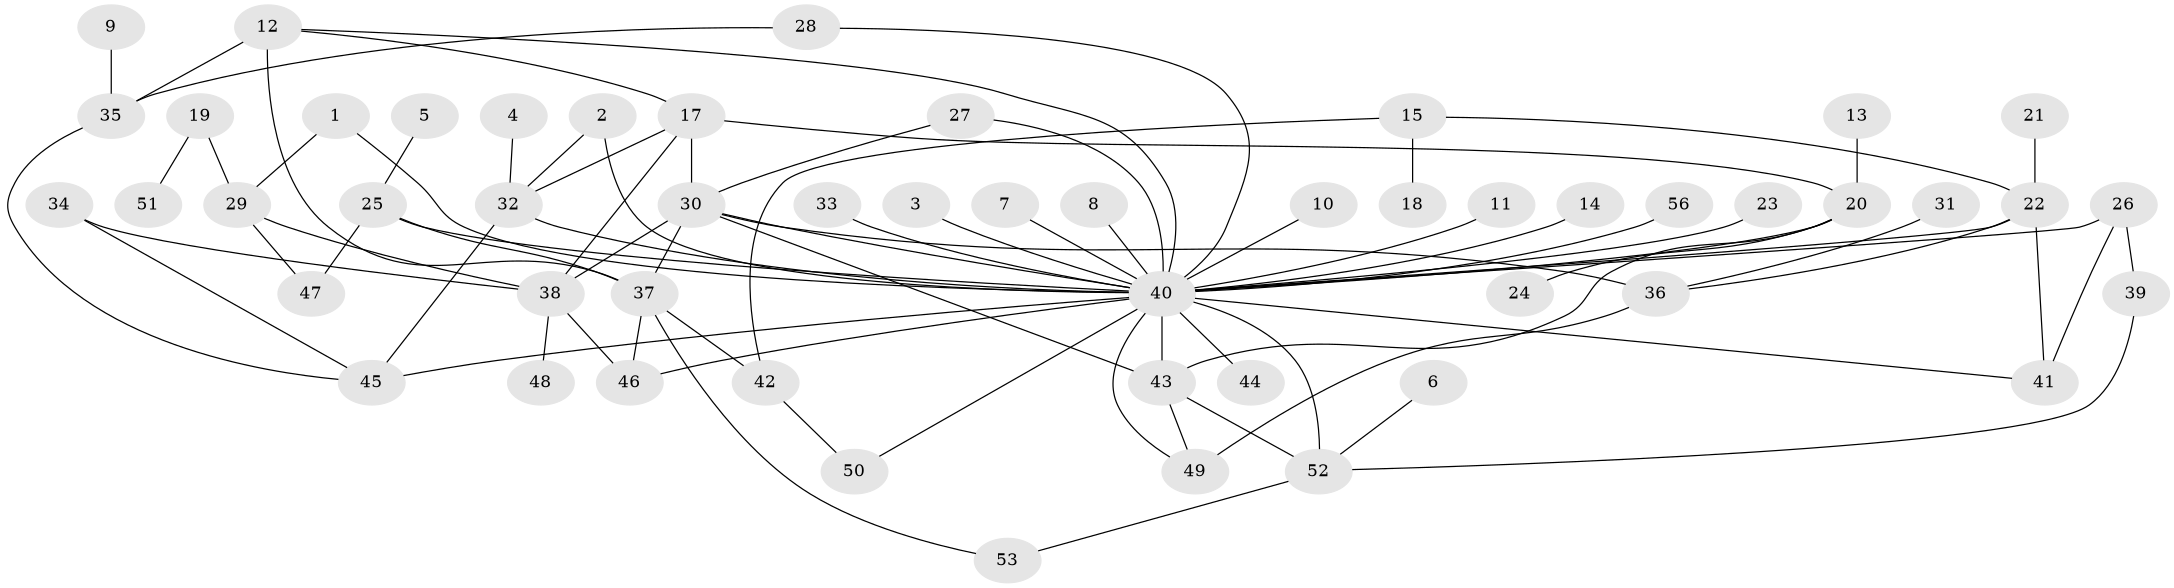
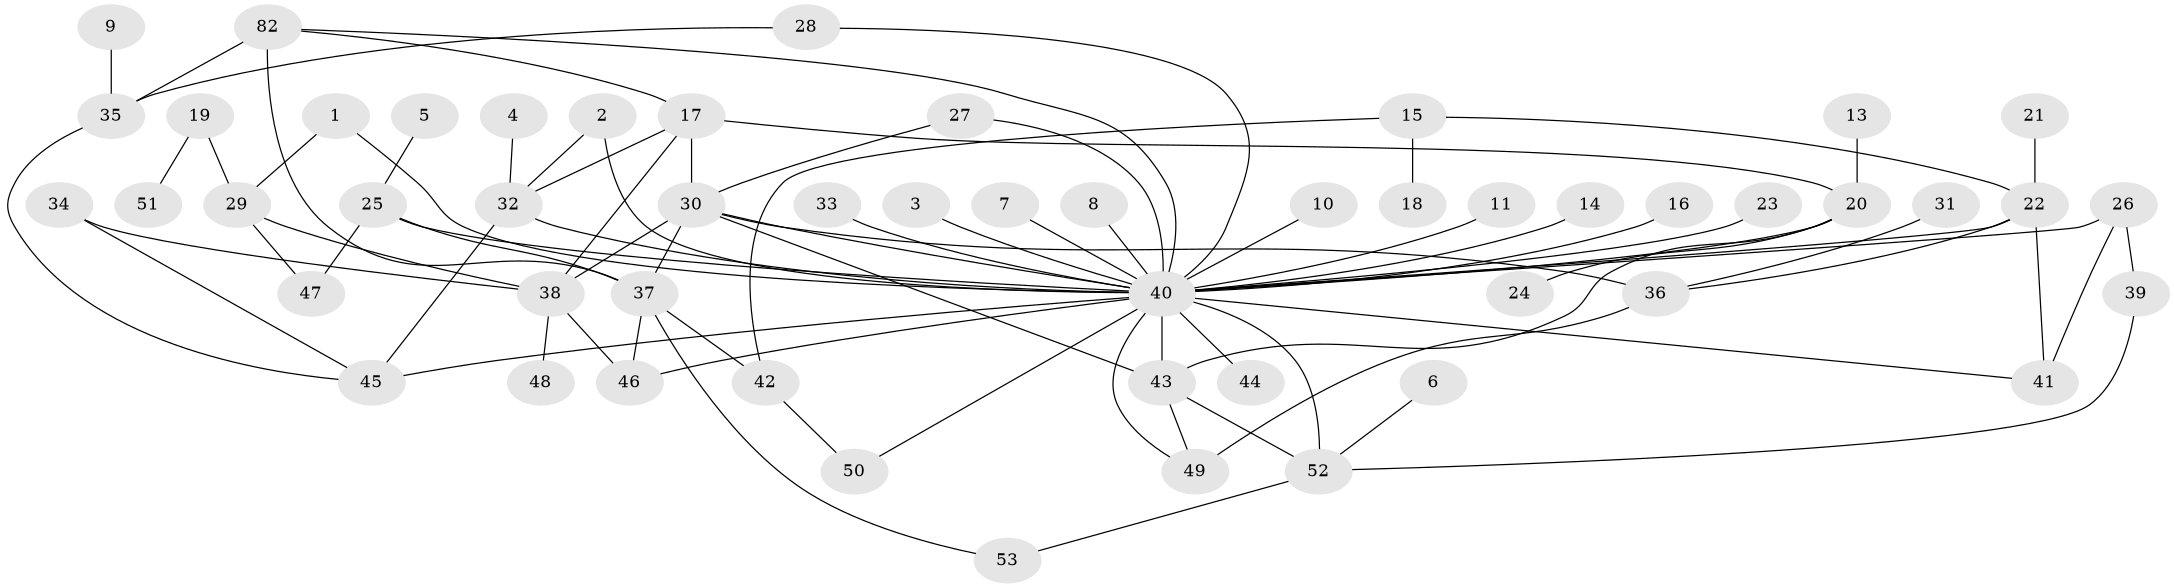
node "12": label "12" -> "82"
node "56": label "56" -> "16"
